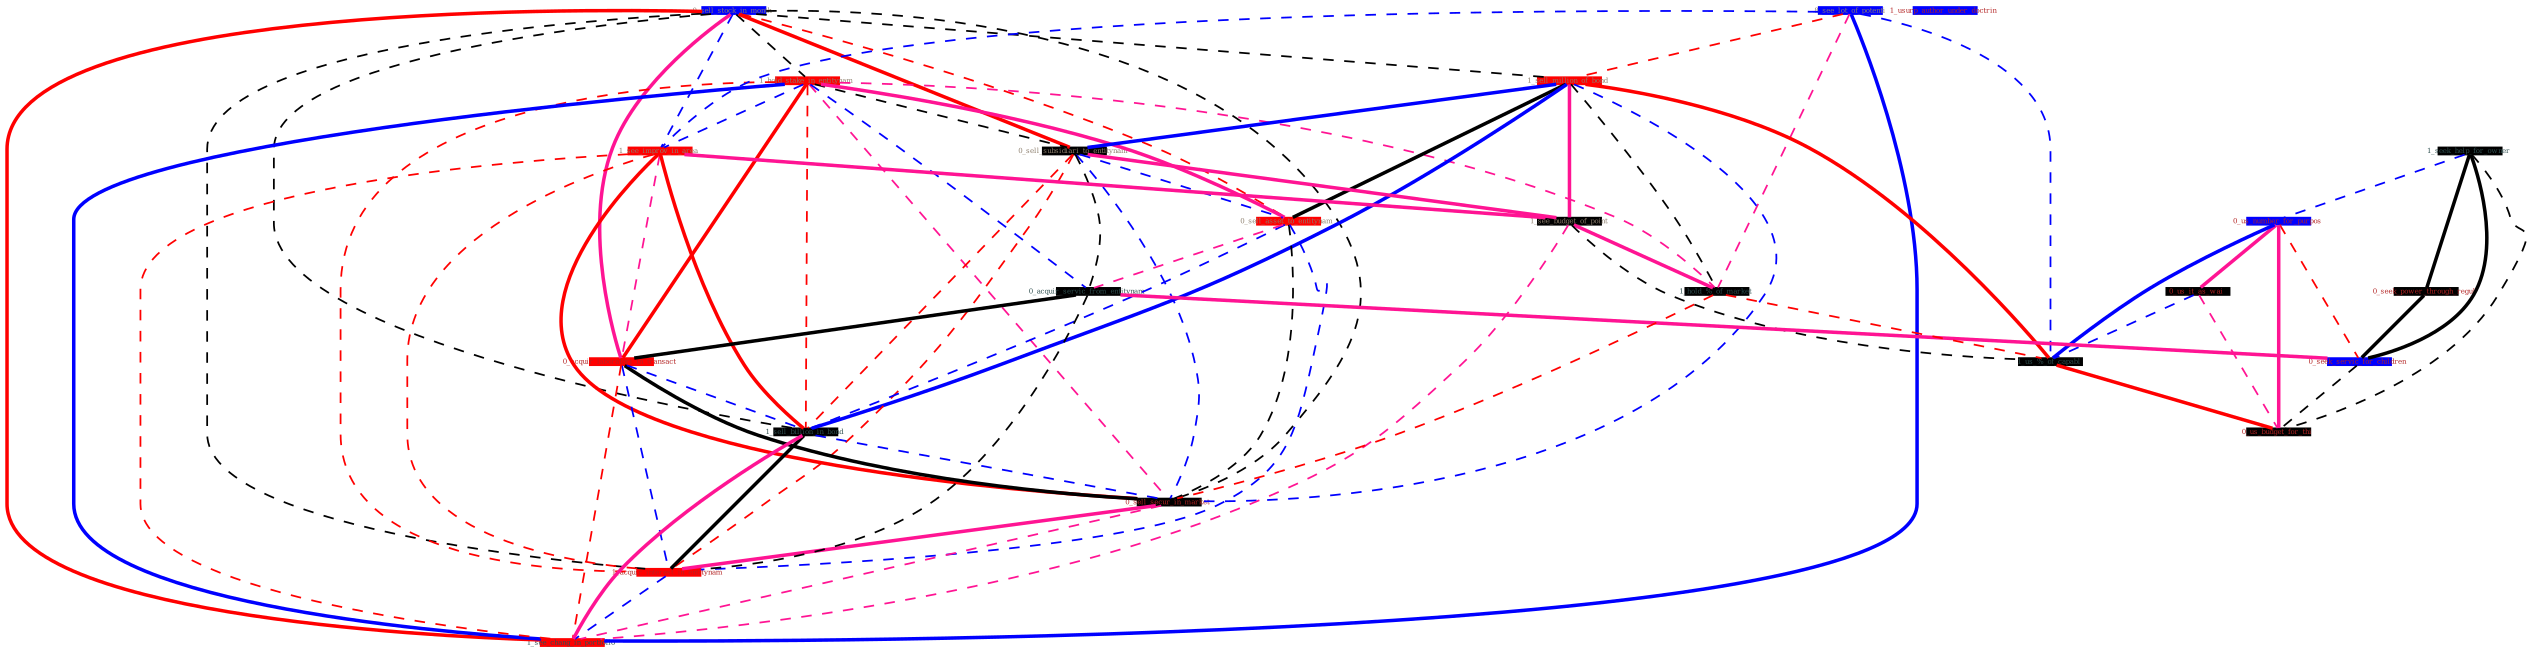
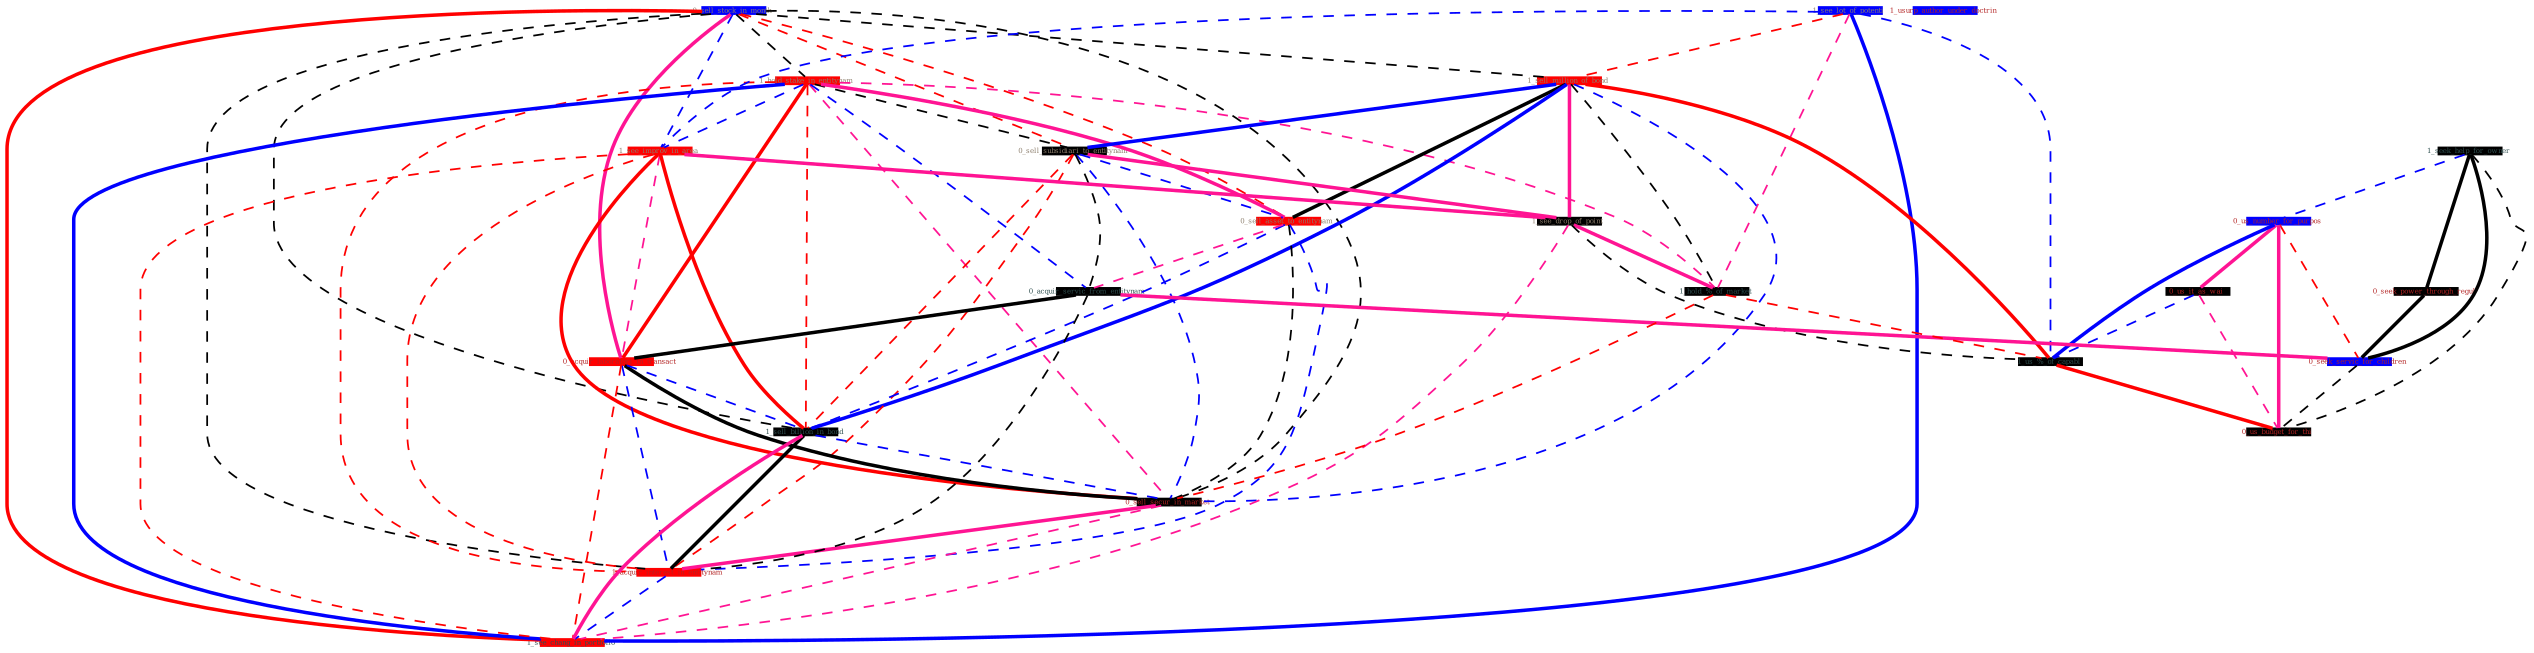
node "8_see_lot_of_potenti": label "8_see_lot_of_potenti" -> "1_see_lot_of_potenti"
edge "0_sell_stock_in_month" -- "0_sell_subsidiari_to_entitynam": style bold -> dashed
node "1_see_budget_of_point": label "1_see_budget_of_point" -> "1_see_drop_of_point"
